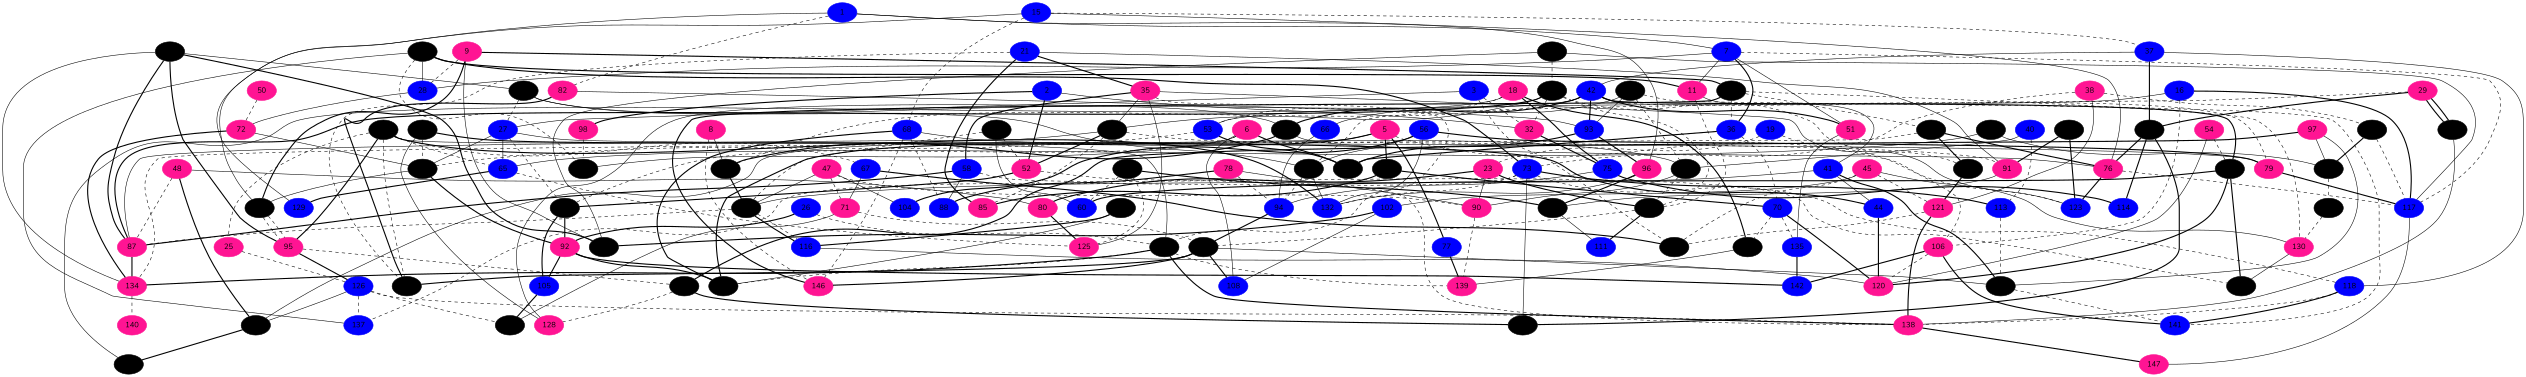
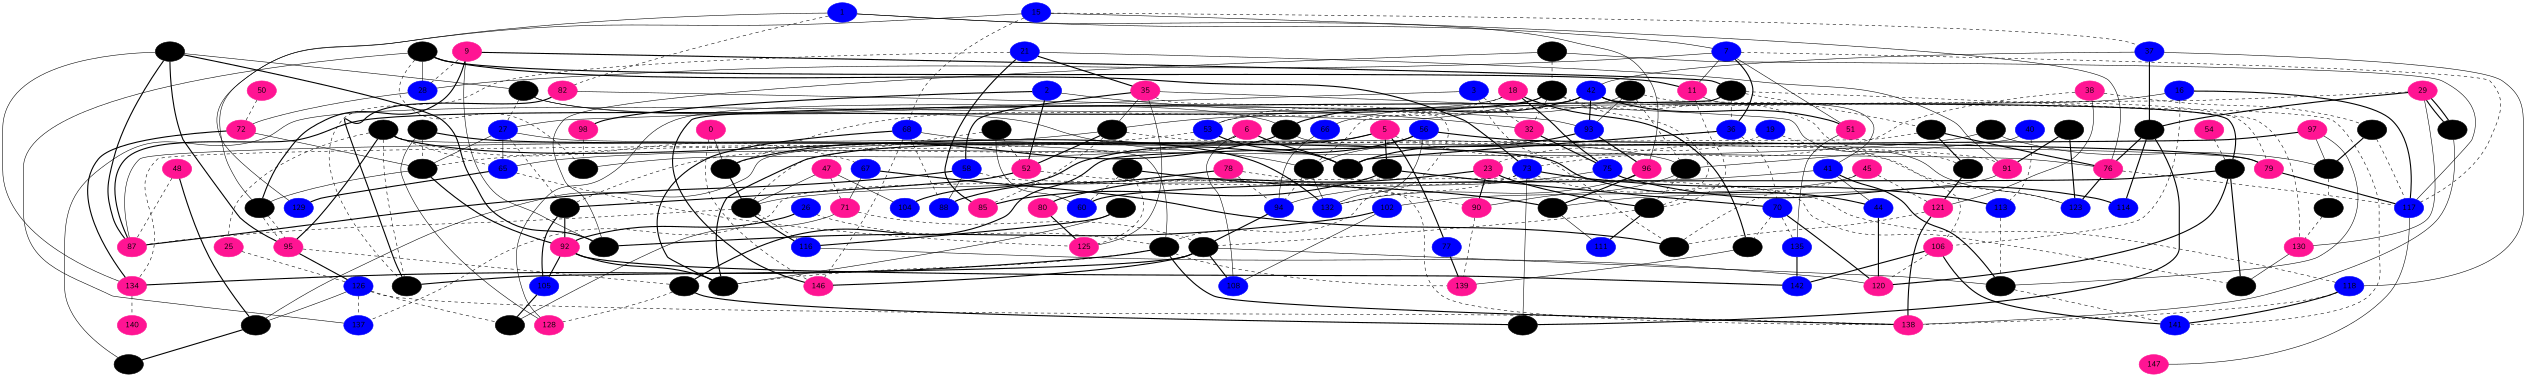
node "8": label "8" -> "0"
edge "48" -- "80": removed
edge "78" -- "90": style solid -> dashed
edge "23" -- "90": style solid -> bold
edge "47" -- "90": removed
edge "45" -- "130": now "29" -- "130"
edge "54" -- "120": removed
edge "87" -- "134": removed
edge "138" -- "147": removed
